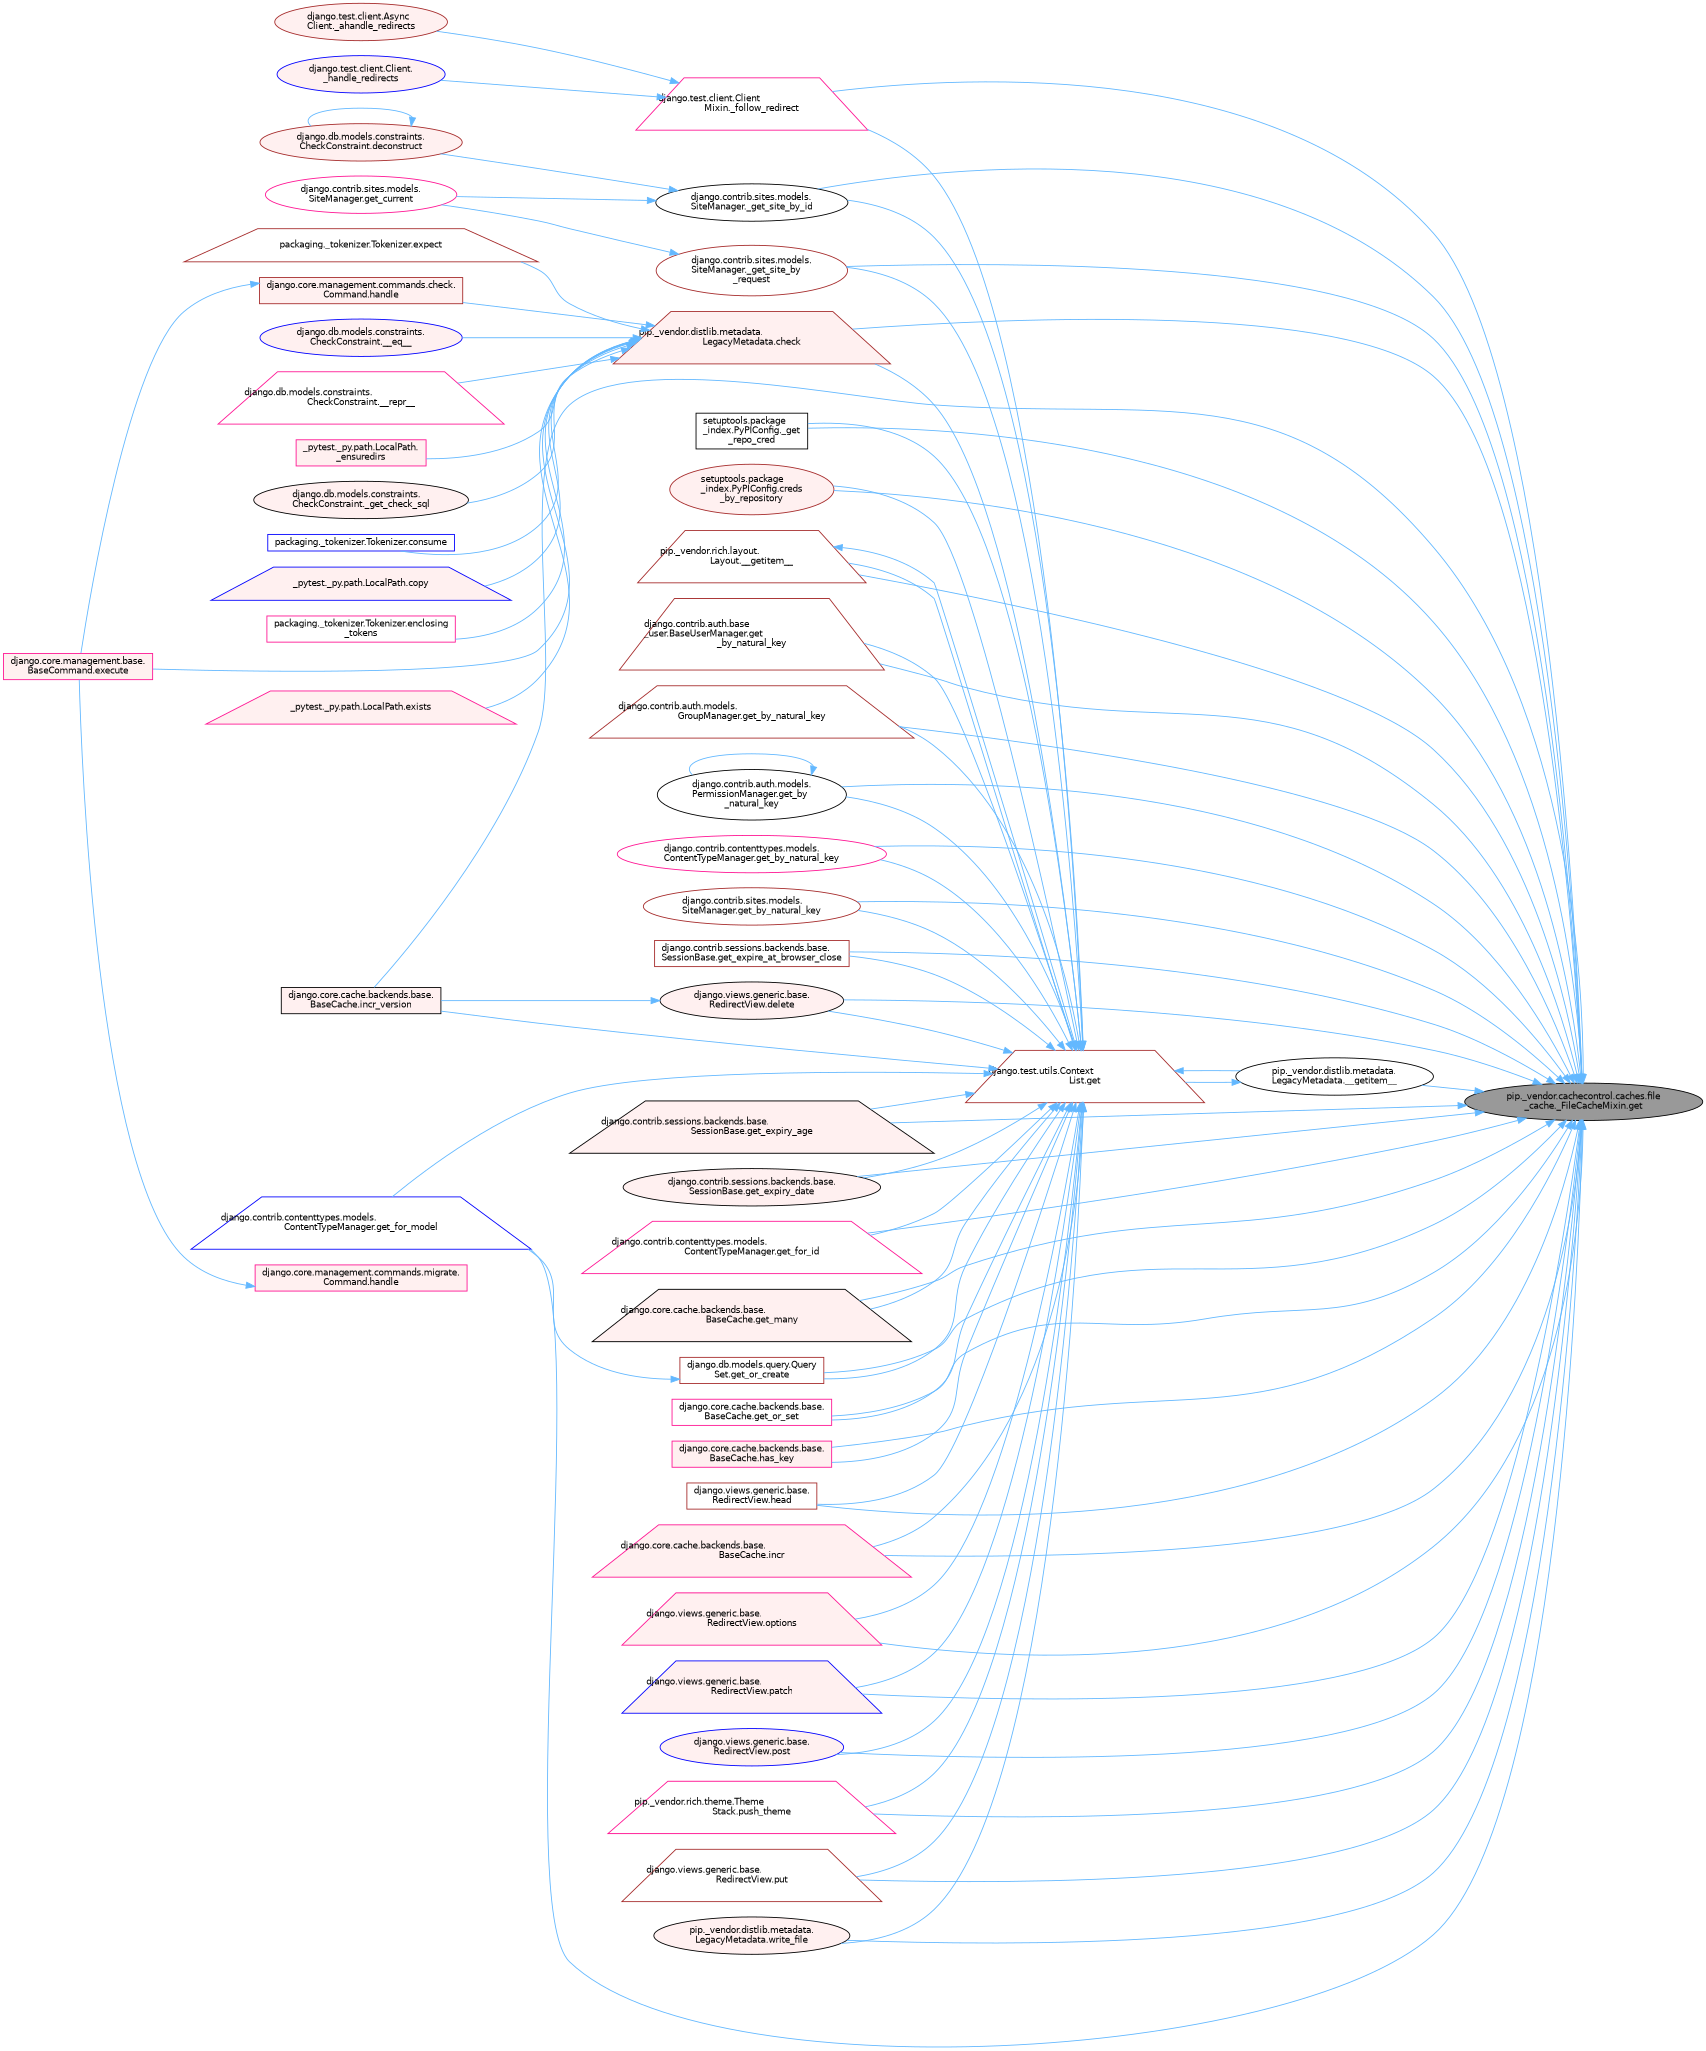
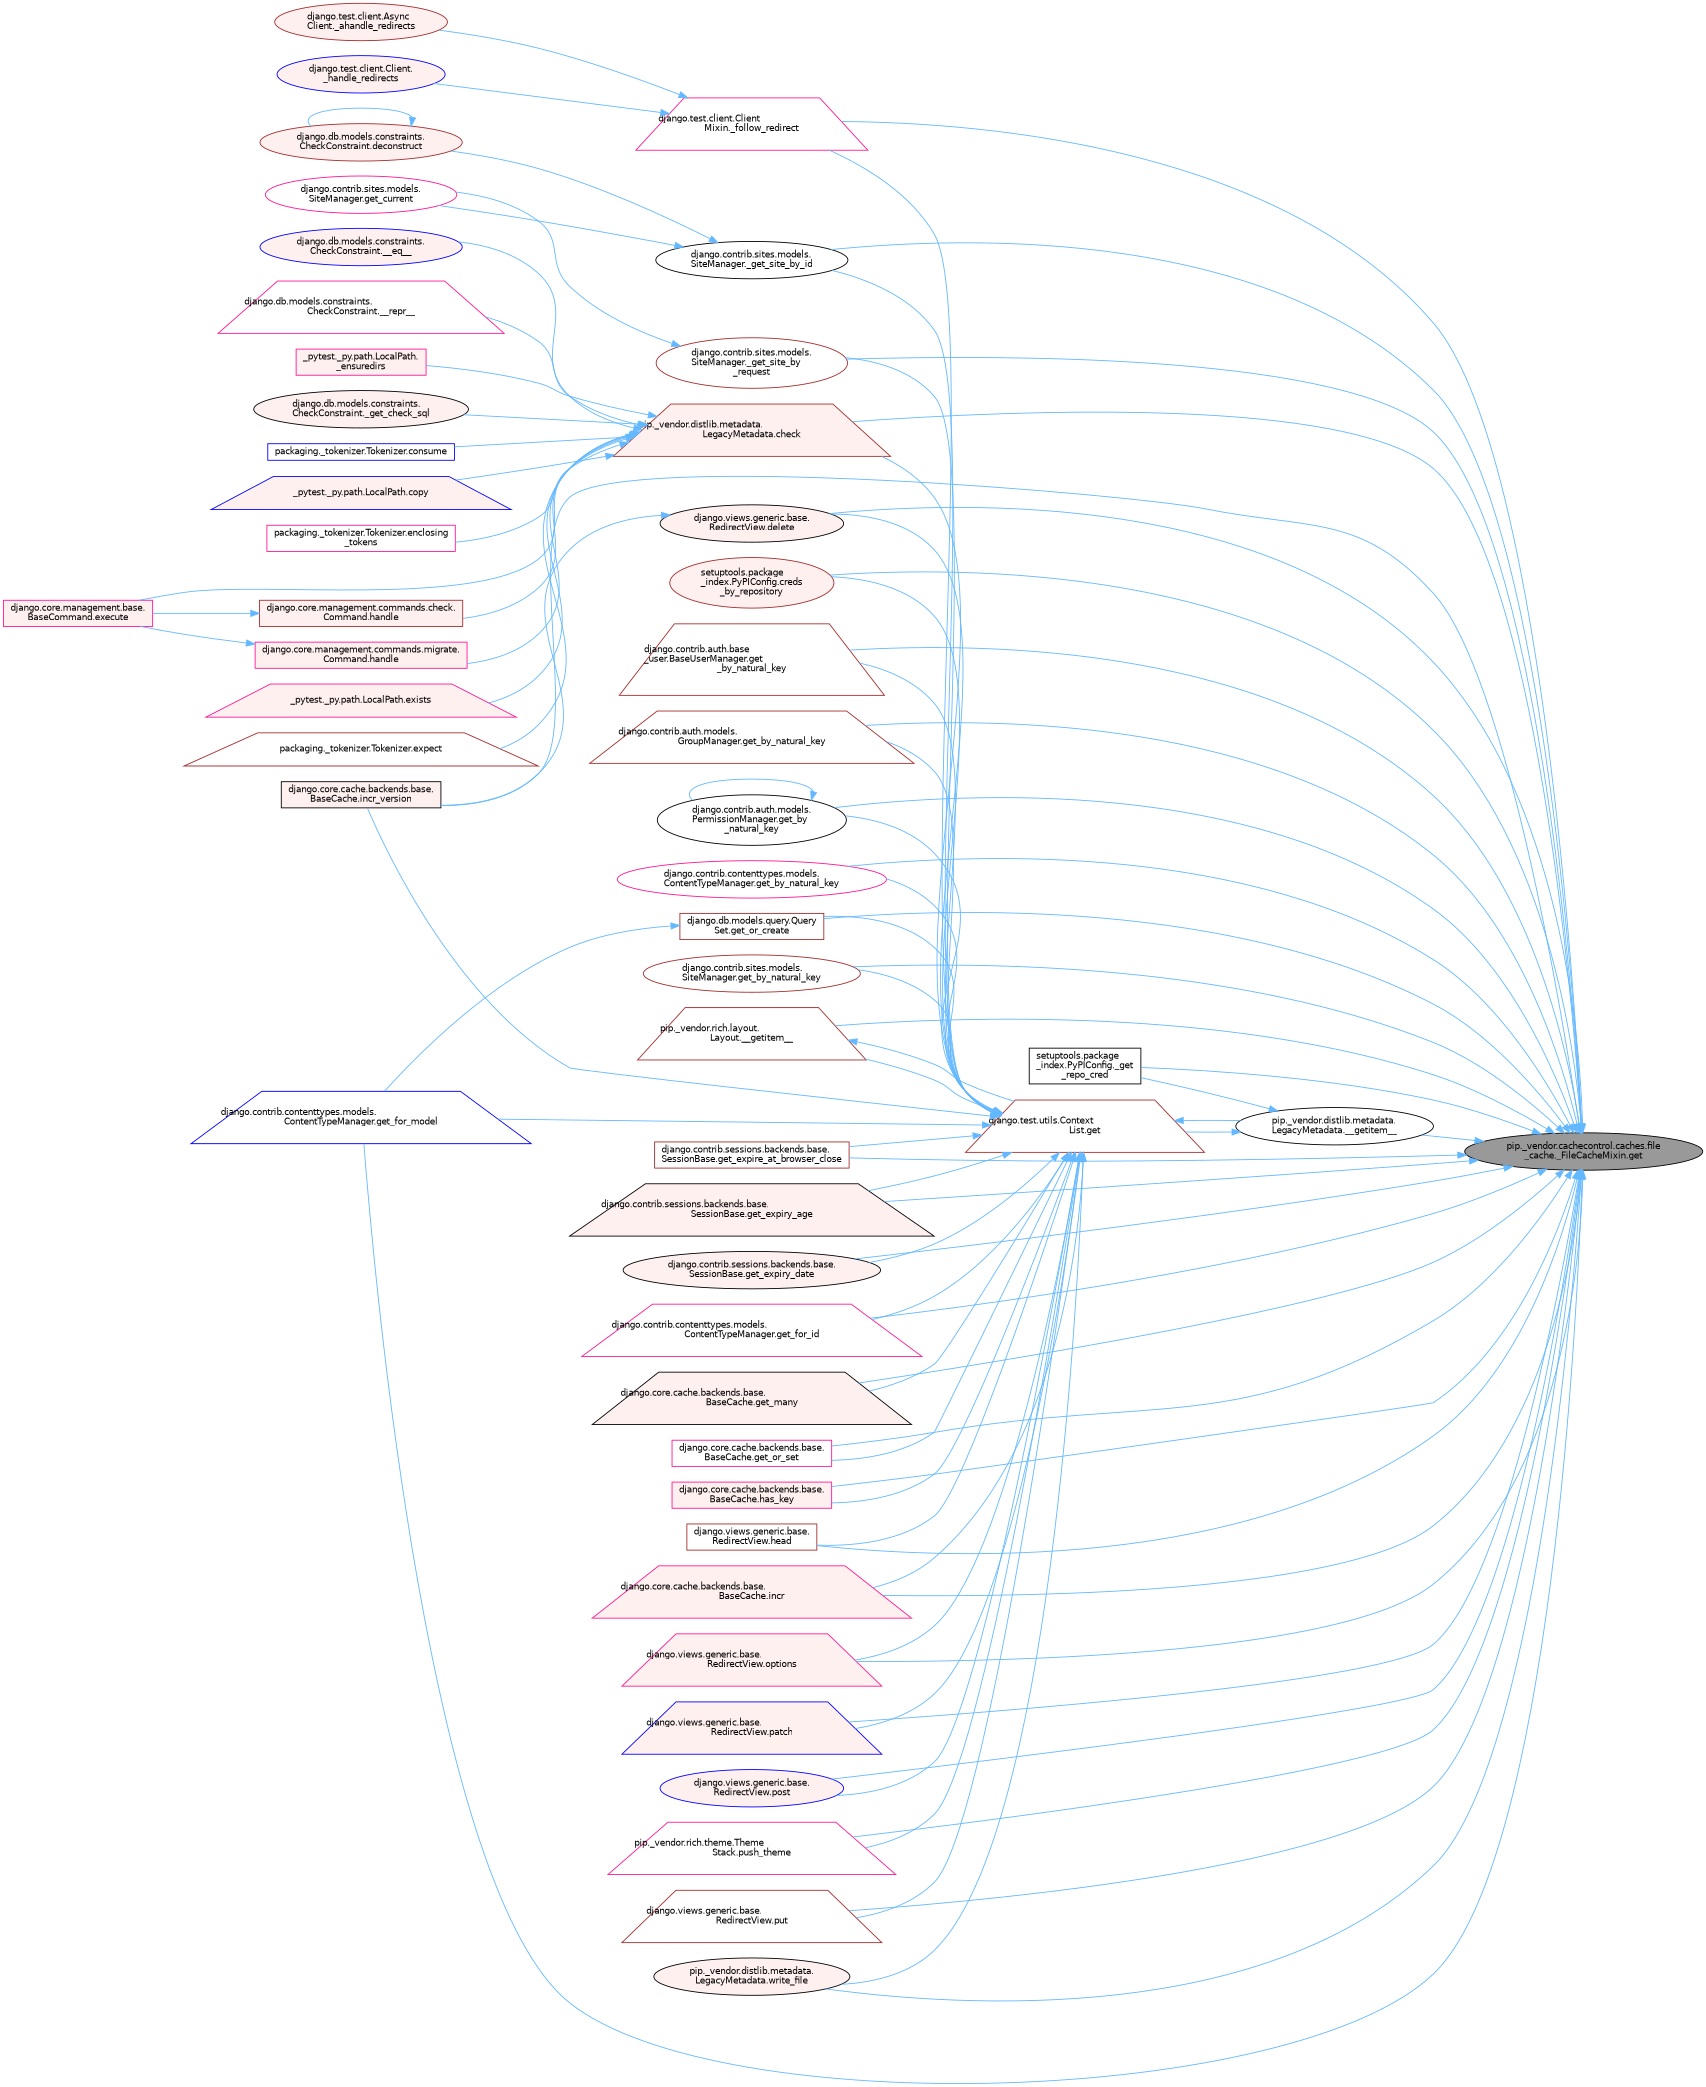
edge "setuptools.package _index.PyPIConfig._get _repo_cred" -> "django.test.utils.Context List.get": now "setuptools.package _index.PyPIConfig._get _repo_cred" -> "pip._vendor.distlib.metadata. LegacyMetadata.__getitem__"
edge "django.core.management.commands.migrate. Command.handle" -> "pip._vendor.distlib.metadata. LegacyMetadata.check": added
